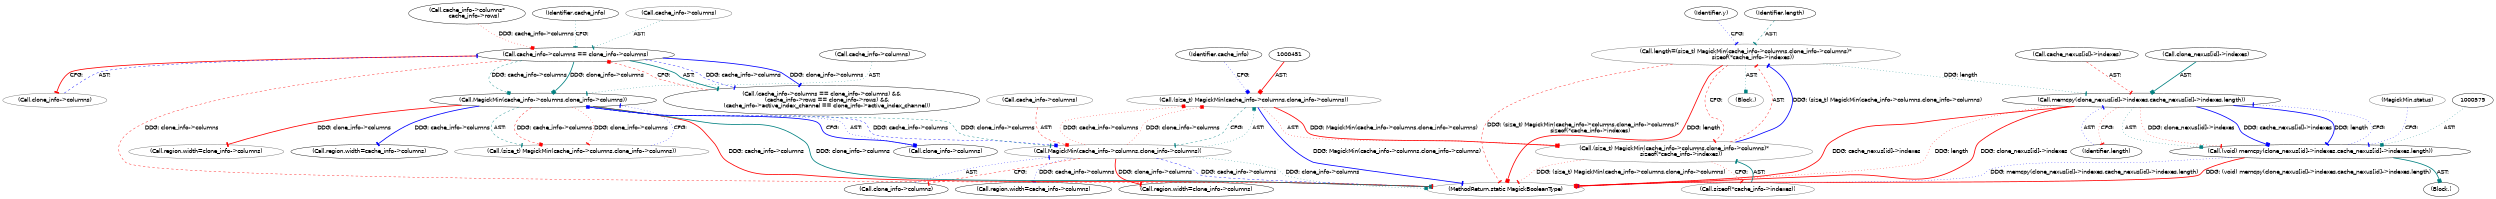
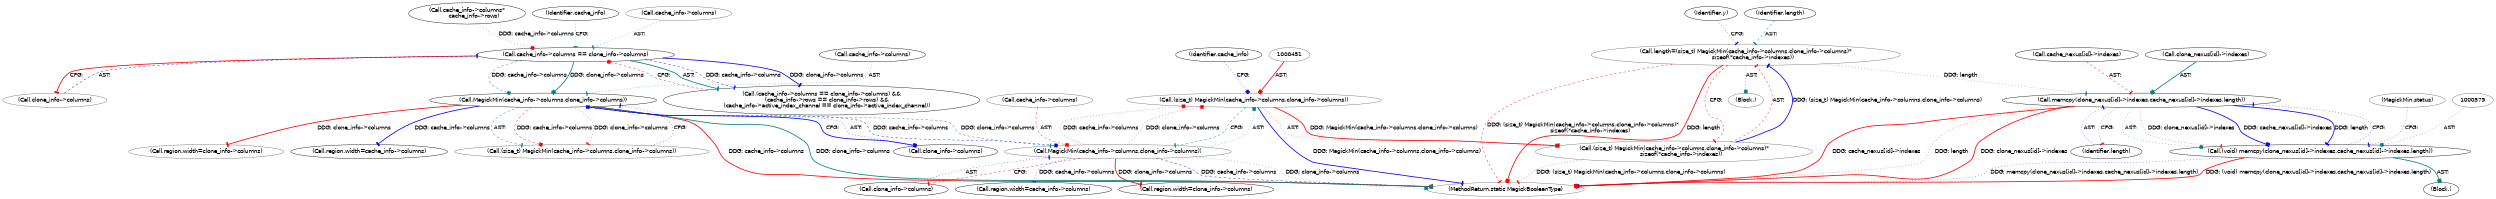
node "1000451": color black -> gray40
node "1000579": color black -> gray40
edge "(Call,cache_info->columns == clone_info->columns)" -> "(MethodReturn,static MagickBooleanType)": removed, label "DDG: clone_info->columns"
node "(Call,sizeof(*cache_info->indexes))": removed
